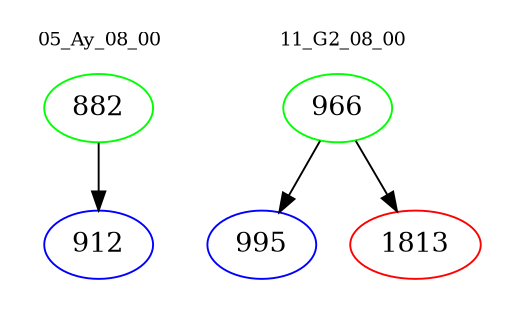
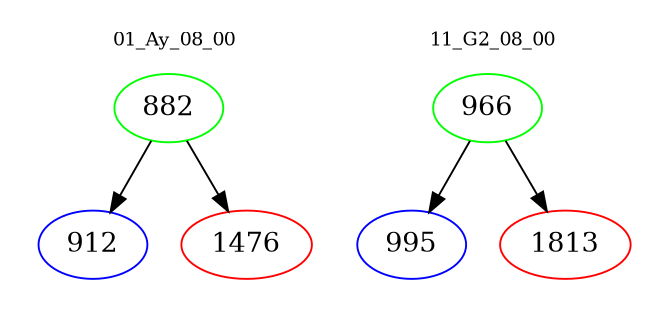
cluster "05_Ay_08_00": label "05_Ay_08_00" -> "01_Ay_08_00"
node "1476": added
